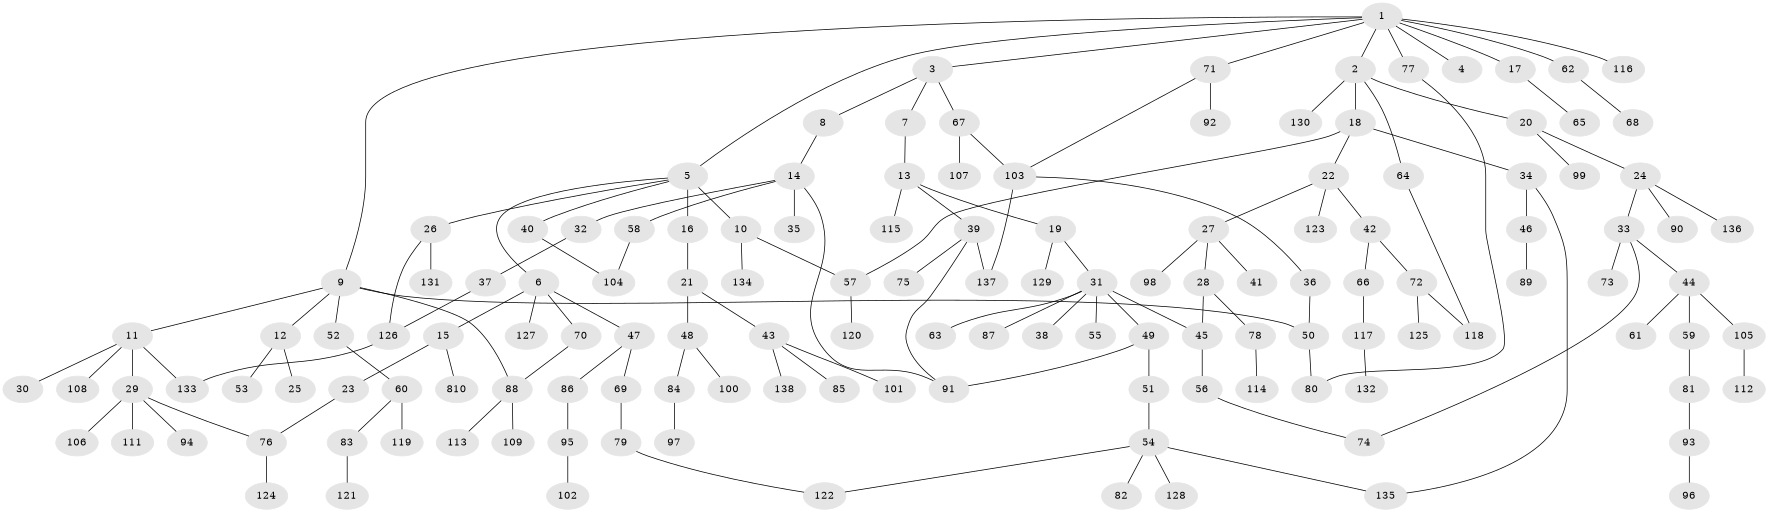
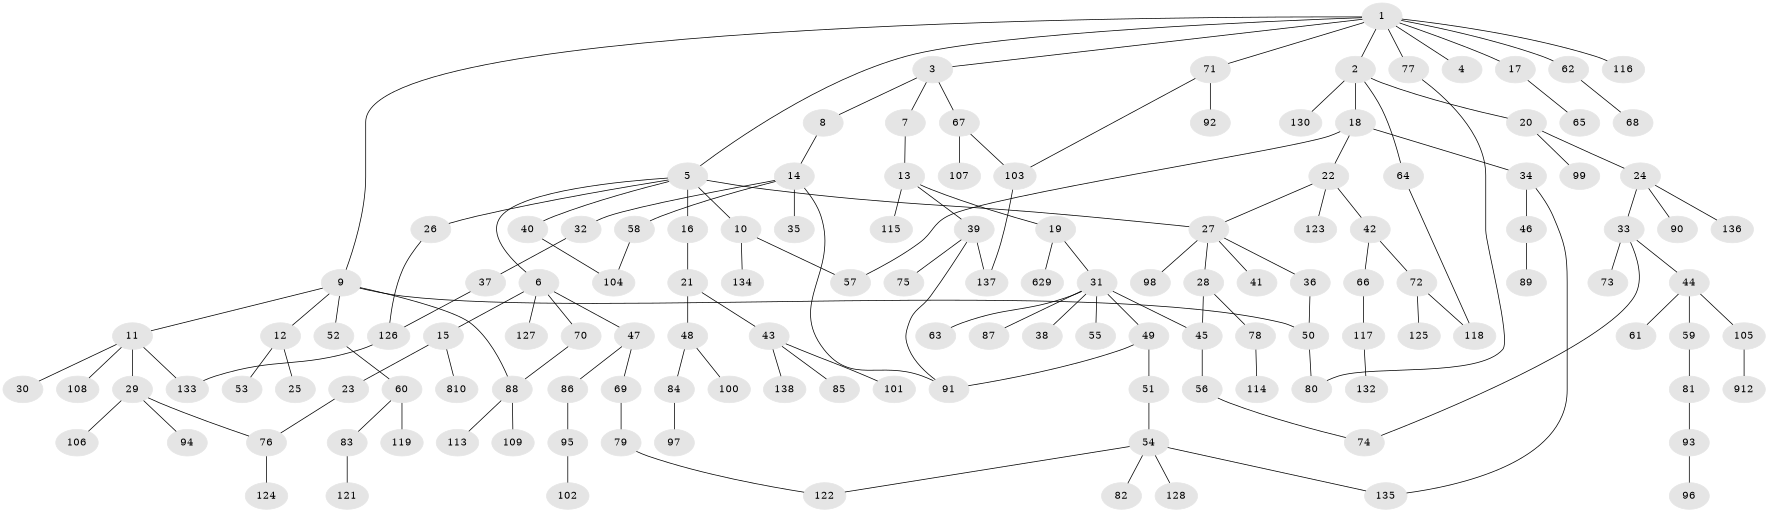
edge "103" -- "36": now "27" -- "36"
edge "5" -- "27": added
node "131": removed
node "129": label "129" -> "629"
node "120": removed
node "112": label "112" -> "912"
node "111": removed
